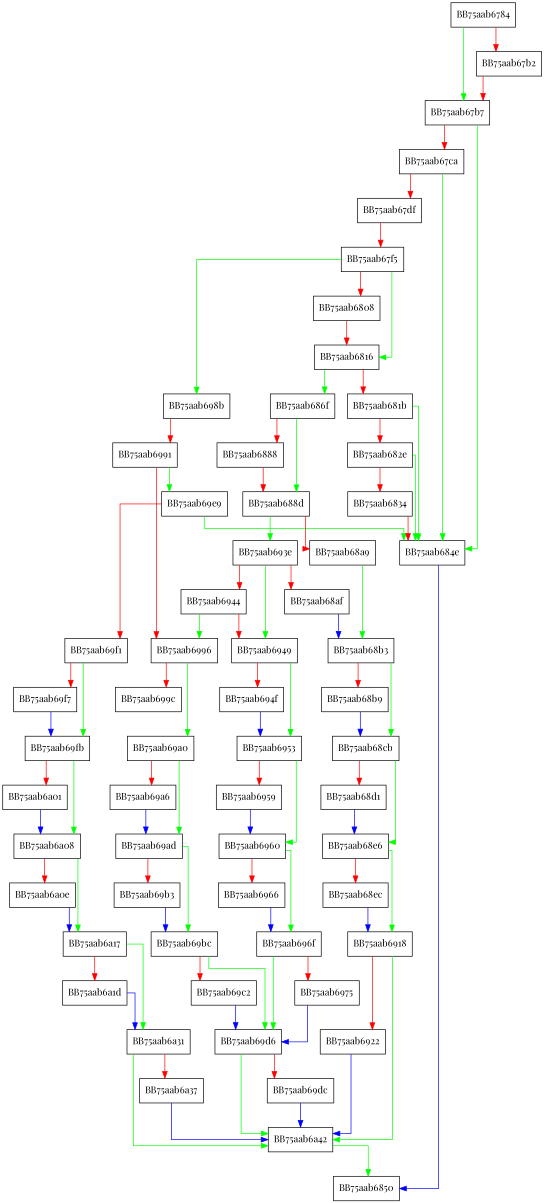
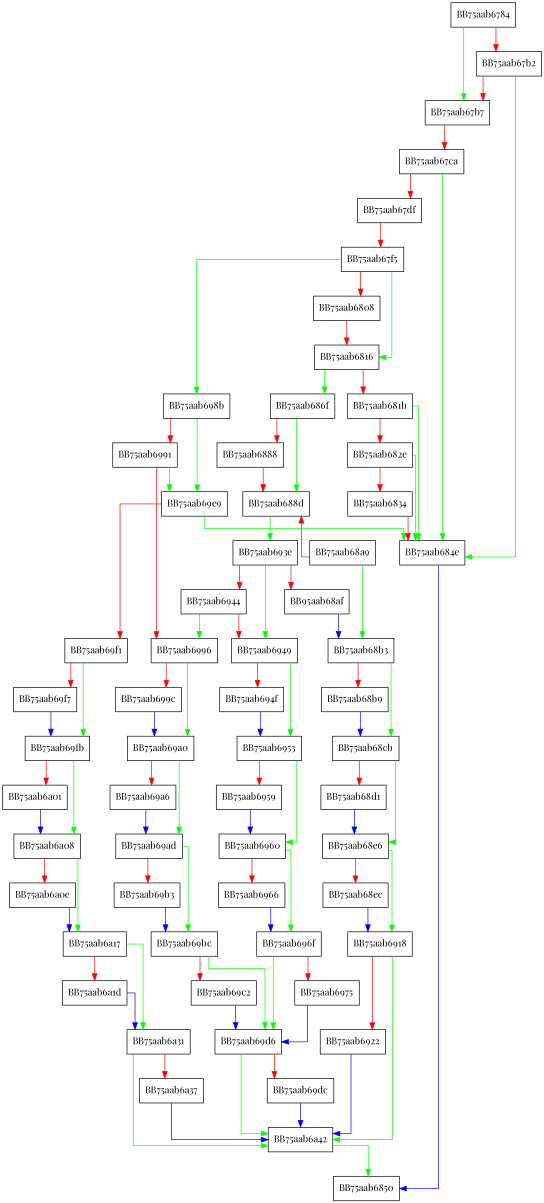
edge "BB75aab67b7" -> "BB75aab684e": now "BB75aab67b2" -> "BB75aab684e"
edge "BB75aab698b" -> "BB75aab69e9": added
edge "BB75aab688d" -> "BB75aab68a9": reversed
node "BB75aab68af": label "BB75aab68af" -> "BB95aab68af"
edge "BB75aab699c" -> "BB75aab69a0": added
